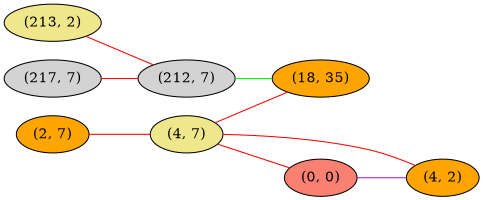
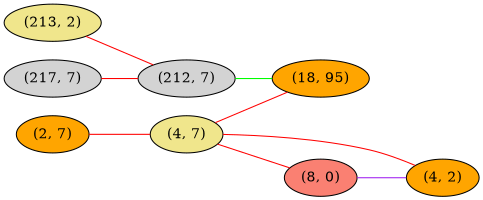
node "(18, 35)": label "(18, 35)" -> "(18, 95)"
node "(0, 0)": label "(0, 0)" -> "(8, 0)"
